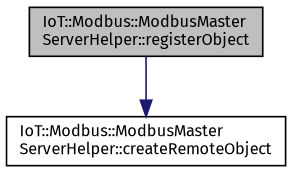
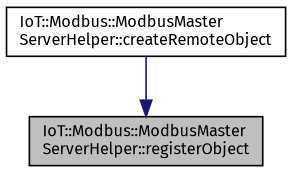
edge "IoT::Modbus::ModbusMaster ServerHelper::registerObject" -> "IoT::Modbus::ModbusMaster ServerHelper::createRemoteObject": reversed
